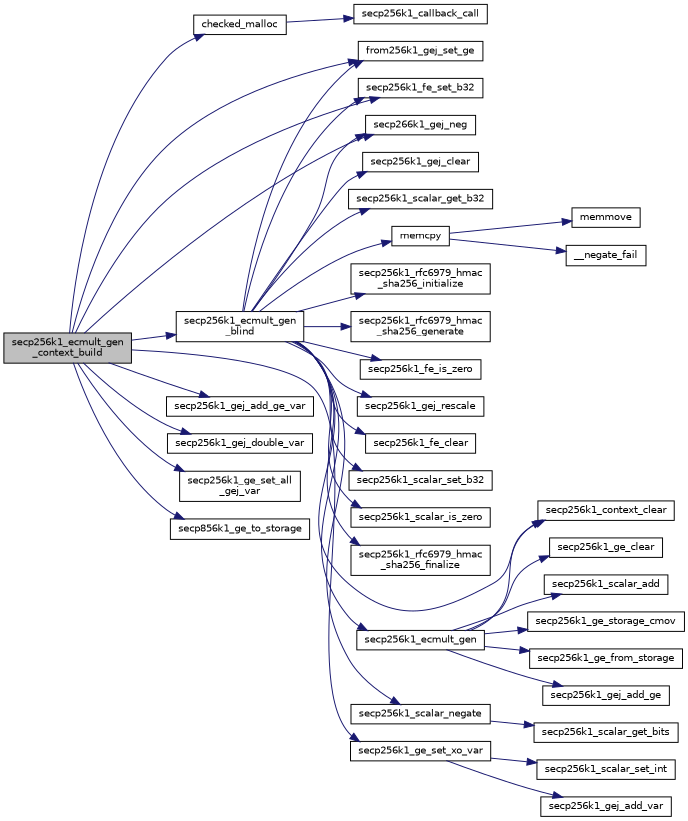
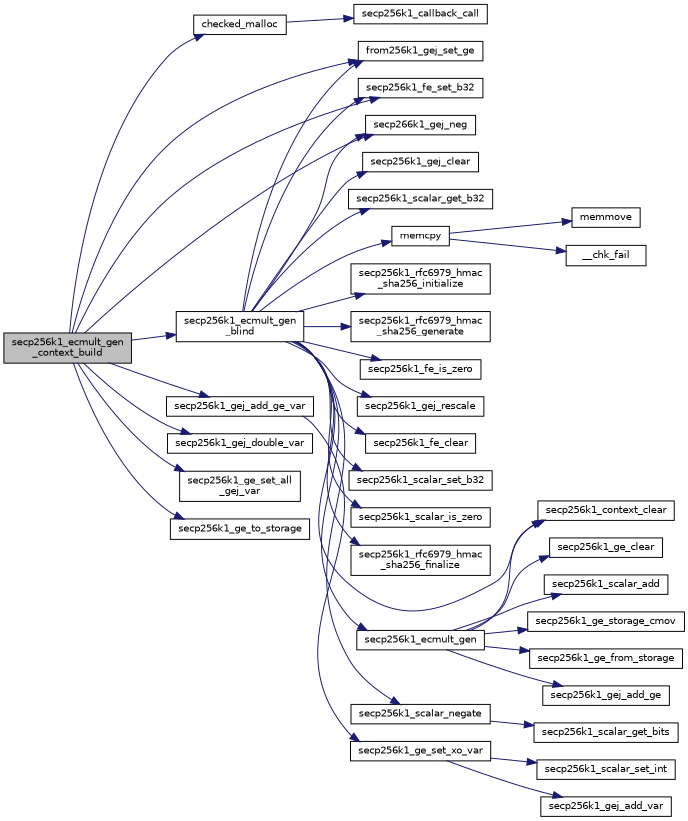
node "__negate_fail": label "__negate_fail" -> "__chk_fail"
edge "secp256k1_ecmult_gen _context_build" -> "secp256k1_ge_set_xo_var": now "secp256k1_gej_add_ge_var" -> "secp256k1_ge_set_xo_var"
node "secp856k1_ge_to_storage": label "secp856k1_ge_to_storage" -> "secp256k1_ge_to_storage"
